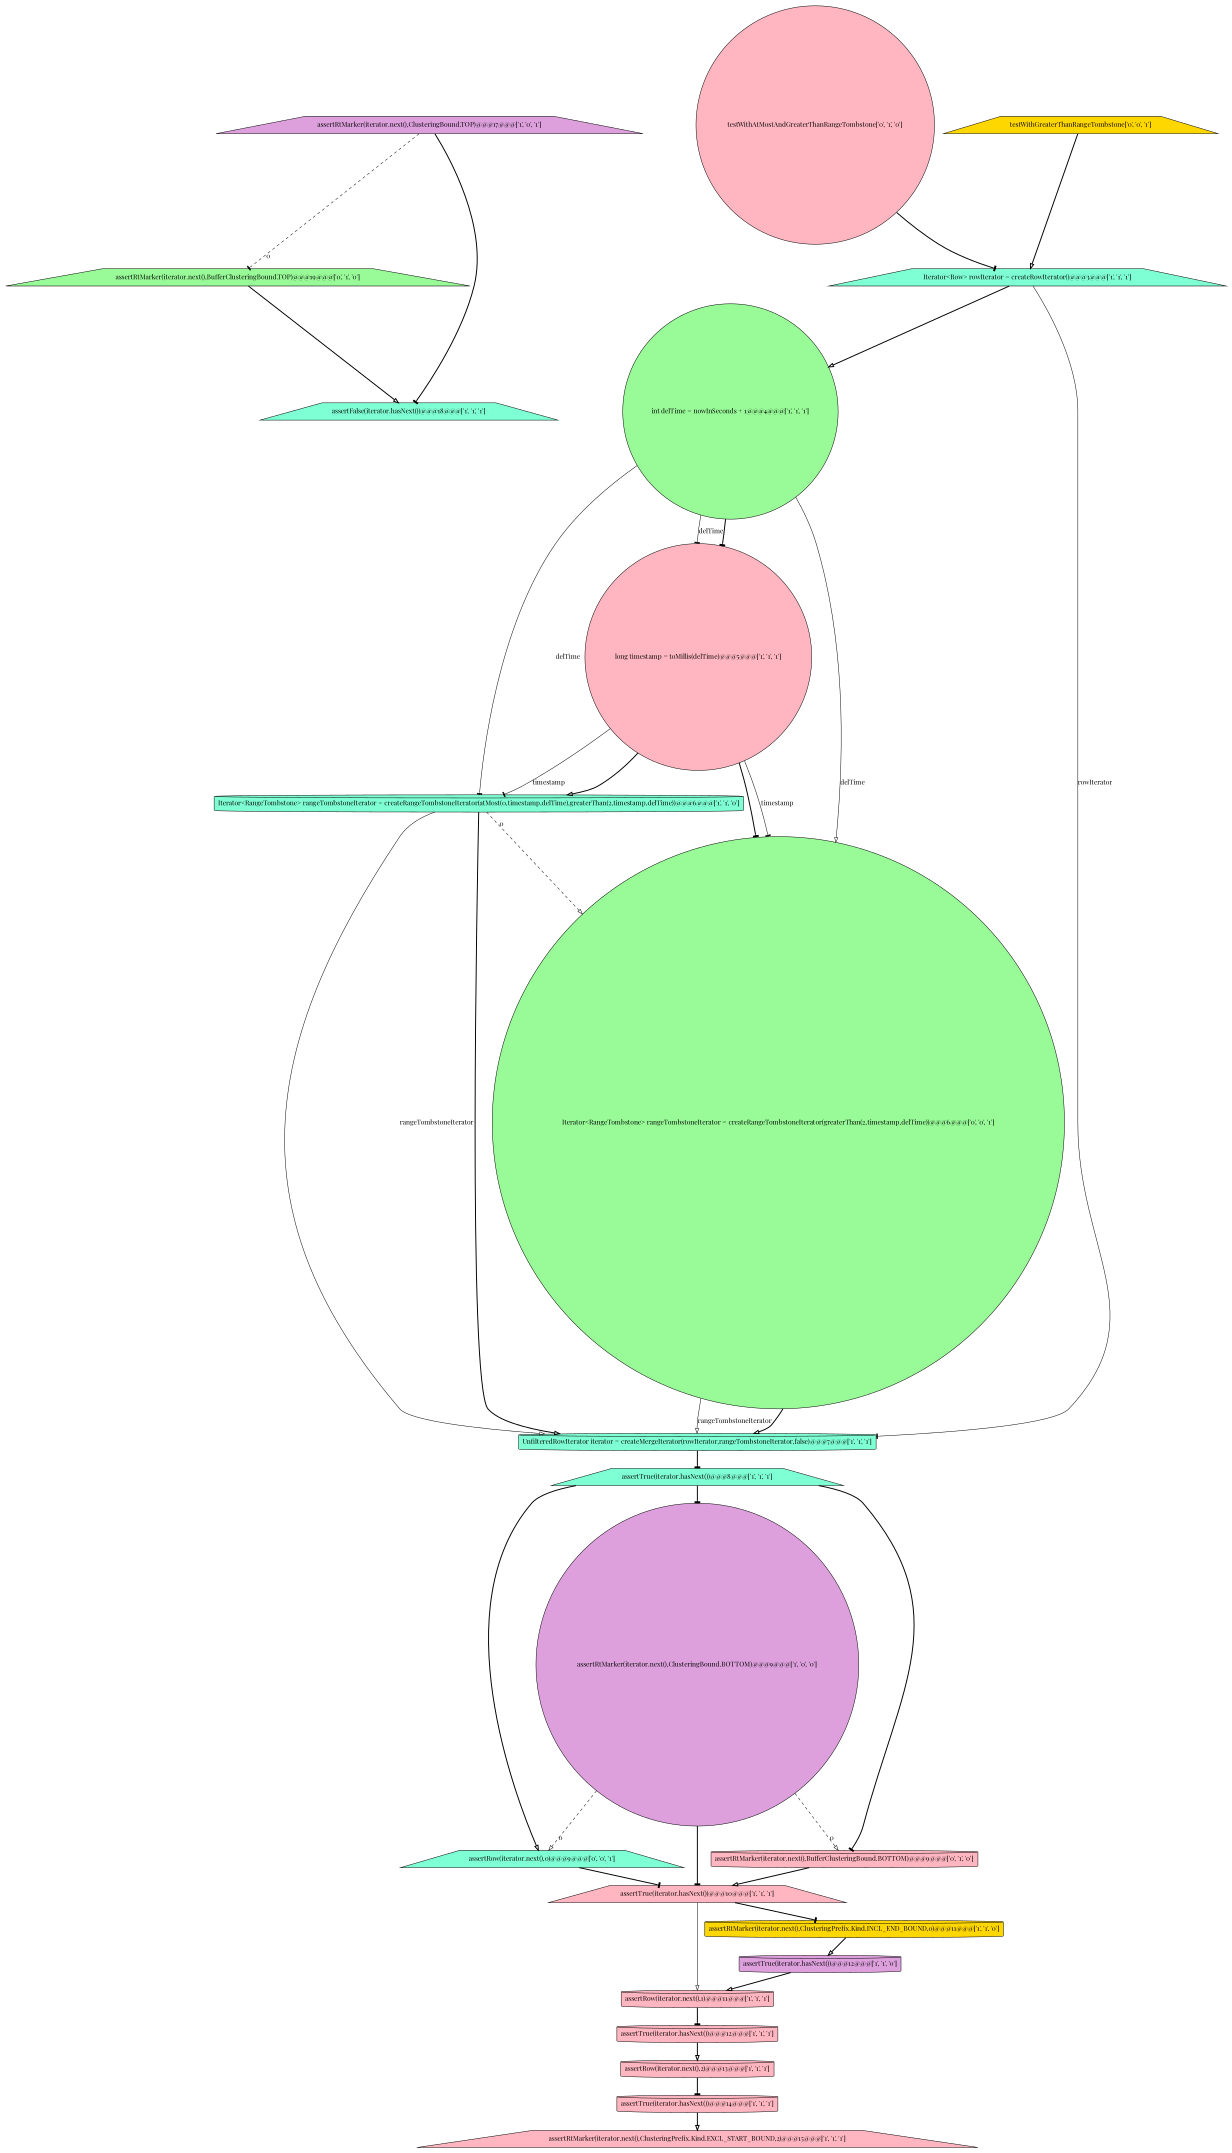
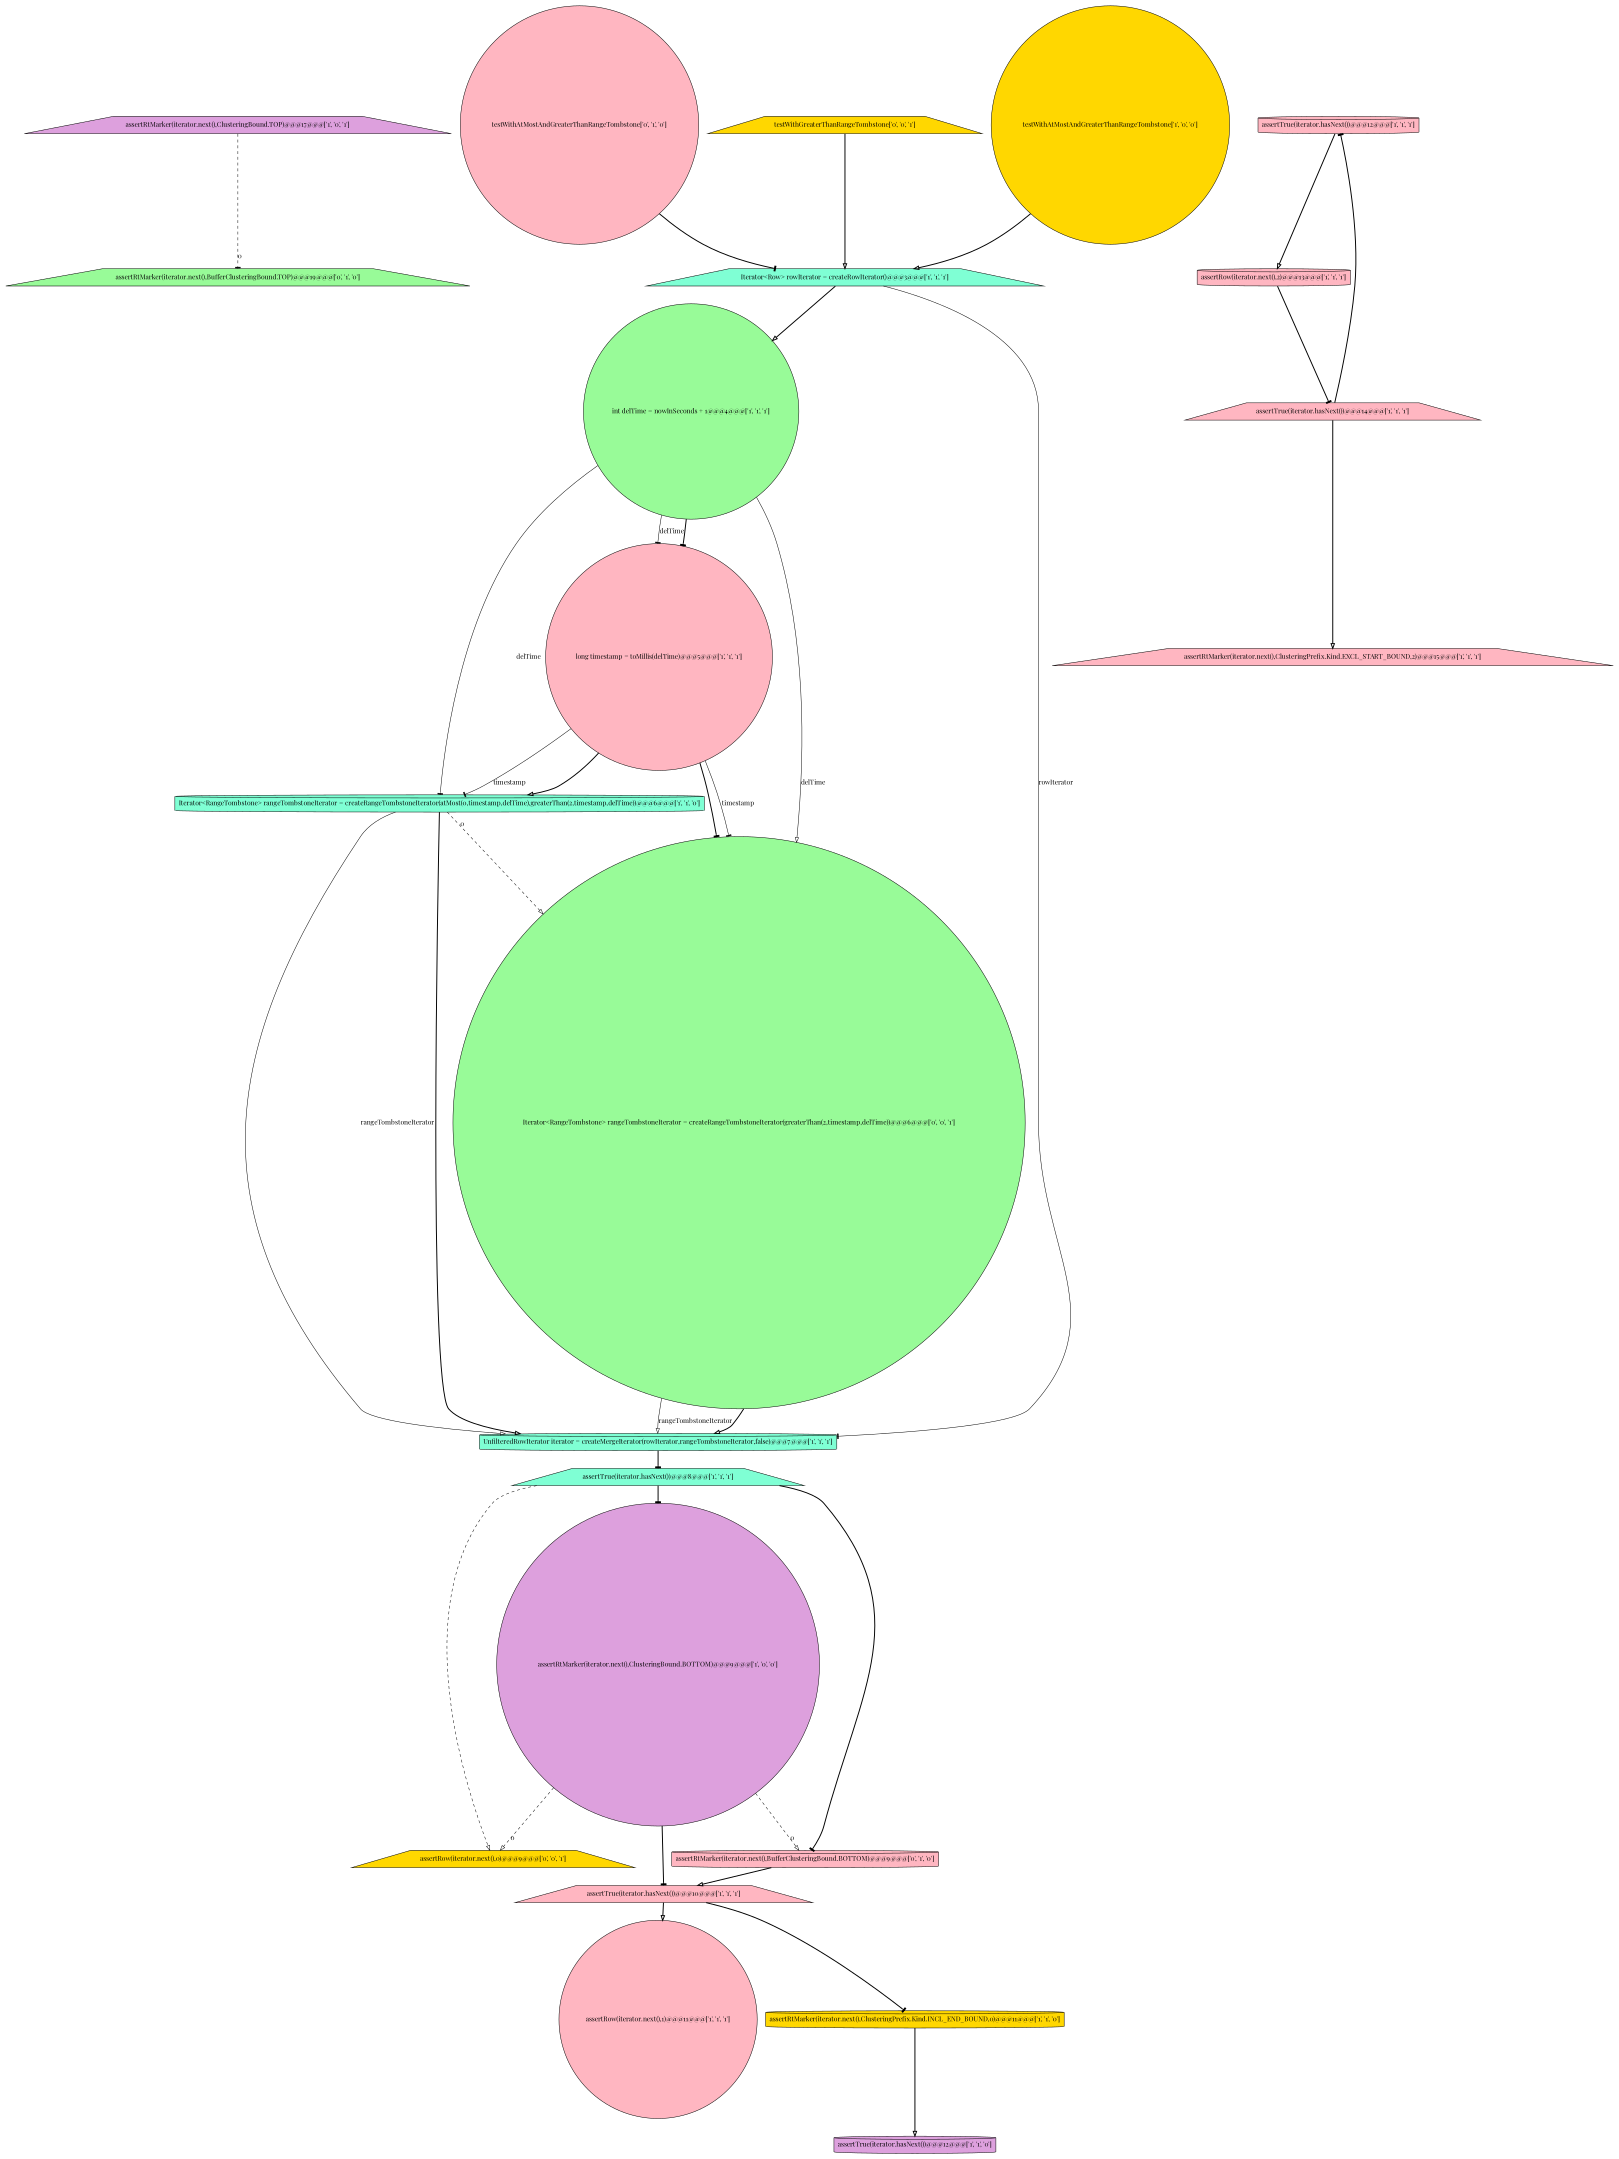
node "testWithAtMostAndGreaterThanRangeTombstone['1', '0', '0']": added
node "assertFalse(iterator.hasNext())@@@18@@@['1', '1', '1']": removed
edge "assertTrue(iterator.hasNext())@@@8@@@['1', '1', '1']" -> "assertRow(iterator.next(),0)@@@9@@@['0', '0', '1']": style bold -> dashed
node "assertRow(iterator.next(),0)@@@9@@@['0', '0', '1']": fillcolor aquamarine -> gold
edge "assertRow(iterator.next(),0)@@@9@@@['0', '0', '1']" -> "assertTrue(iterator.hasNext())@@@10@@@['1', '1', '1']": removed
edge "assertTrue(iterator.hasNext())@@@10@@@['1', '1', '1']" -> "assertRow(iterator.next(),1)@@@11@@@['1', '1', '1']": style solid -> bold
edge "assertTrue(iterator.hasNext())@@@12@@@['1', '1', '0']" -> "assertRow(iterator.next(),1)@@@11@@@['1', '1', '1']": removed
node "assertRow(iterator.next(),1)@@@11@@@['1', '1', '1']": shape cylinder -> circle
edge "assertRow(iterator.next(),1)@@@11@@@['1', '1', '1']" -> "assertTrue(iterator.hasNext())@@@12@@@['1', '1', '1']": now "assertTrue(iterator.hasNext())@@@14@@@['1', '1', '1']" -> "assertTrue(iterator.hasNext())@@@12@@@['1', '1', '1']"
node "assertTrue(iterator.hasNext())@@@14@@@['1', '1', '1']": shape cylinder -> trapezium
